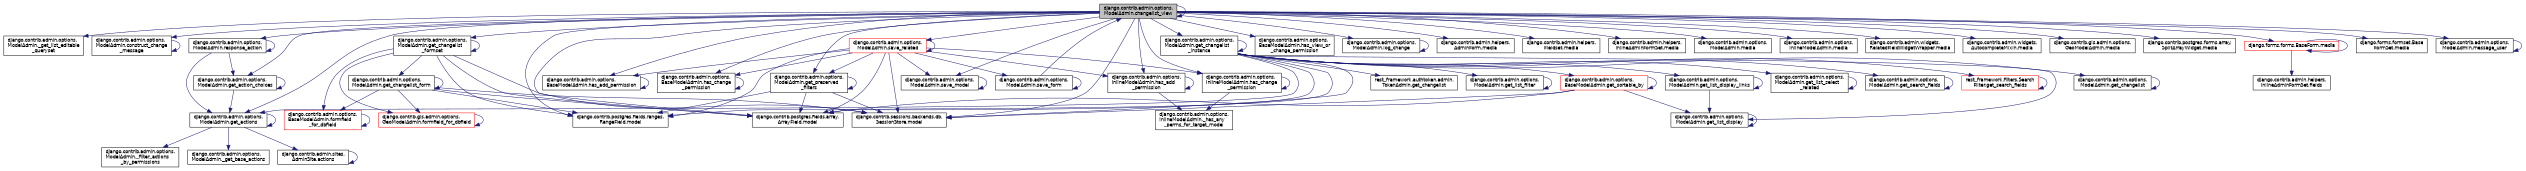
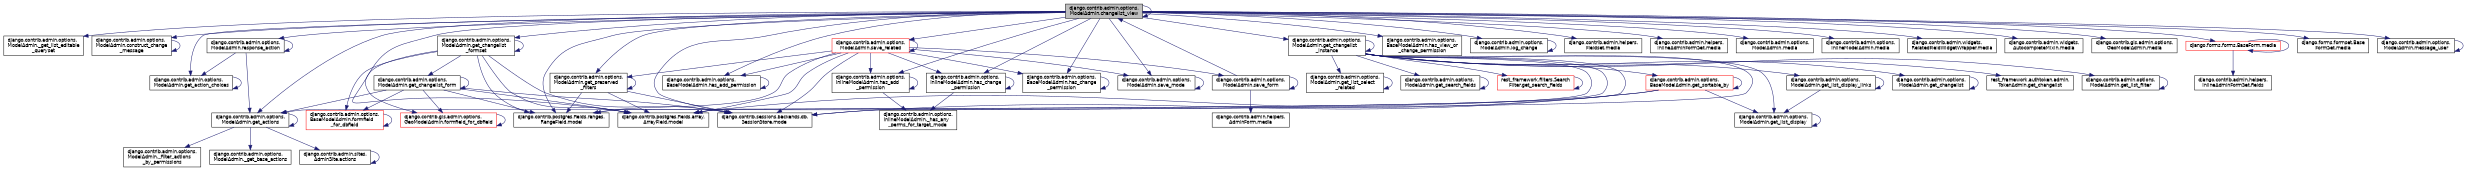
edge "django.contrib.admin.options. ModelAdmin.changelist_view" -> "django.contrib.admin.helpers. AdminForm.media": now "django.contrib.admin.options. ModelAdmin.save_form" -> "django.contrib.admin.helpers. AdminForm.media"
node "django.contrib.postgres.forms.array. SplitArrayWidget.media": removed
edge "django.contrib.admin.options. ModelAdmin.get_action_choices" -> "django.contrib.admin.options. ModelAdmin.get_actions": now "django.contrib.admin.options. ModelAdmin.get_changelist_form" -> "django.contrib.admin.options. ModelAdmin.get_actions"
